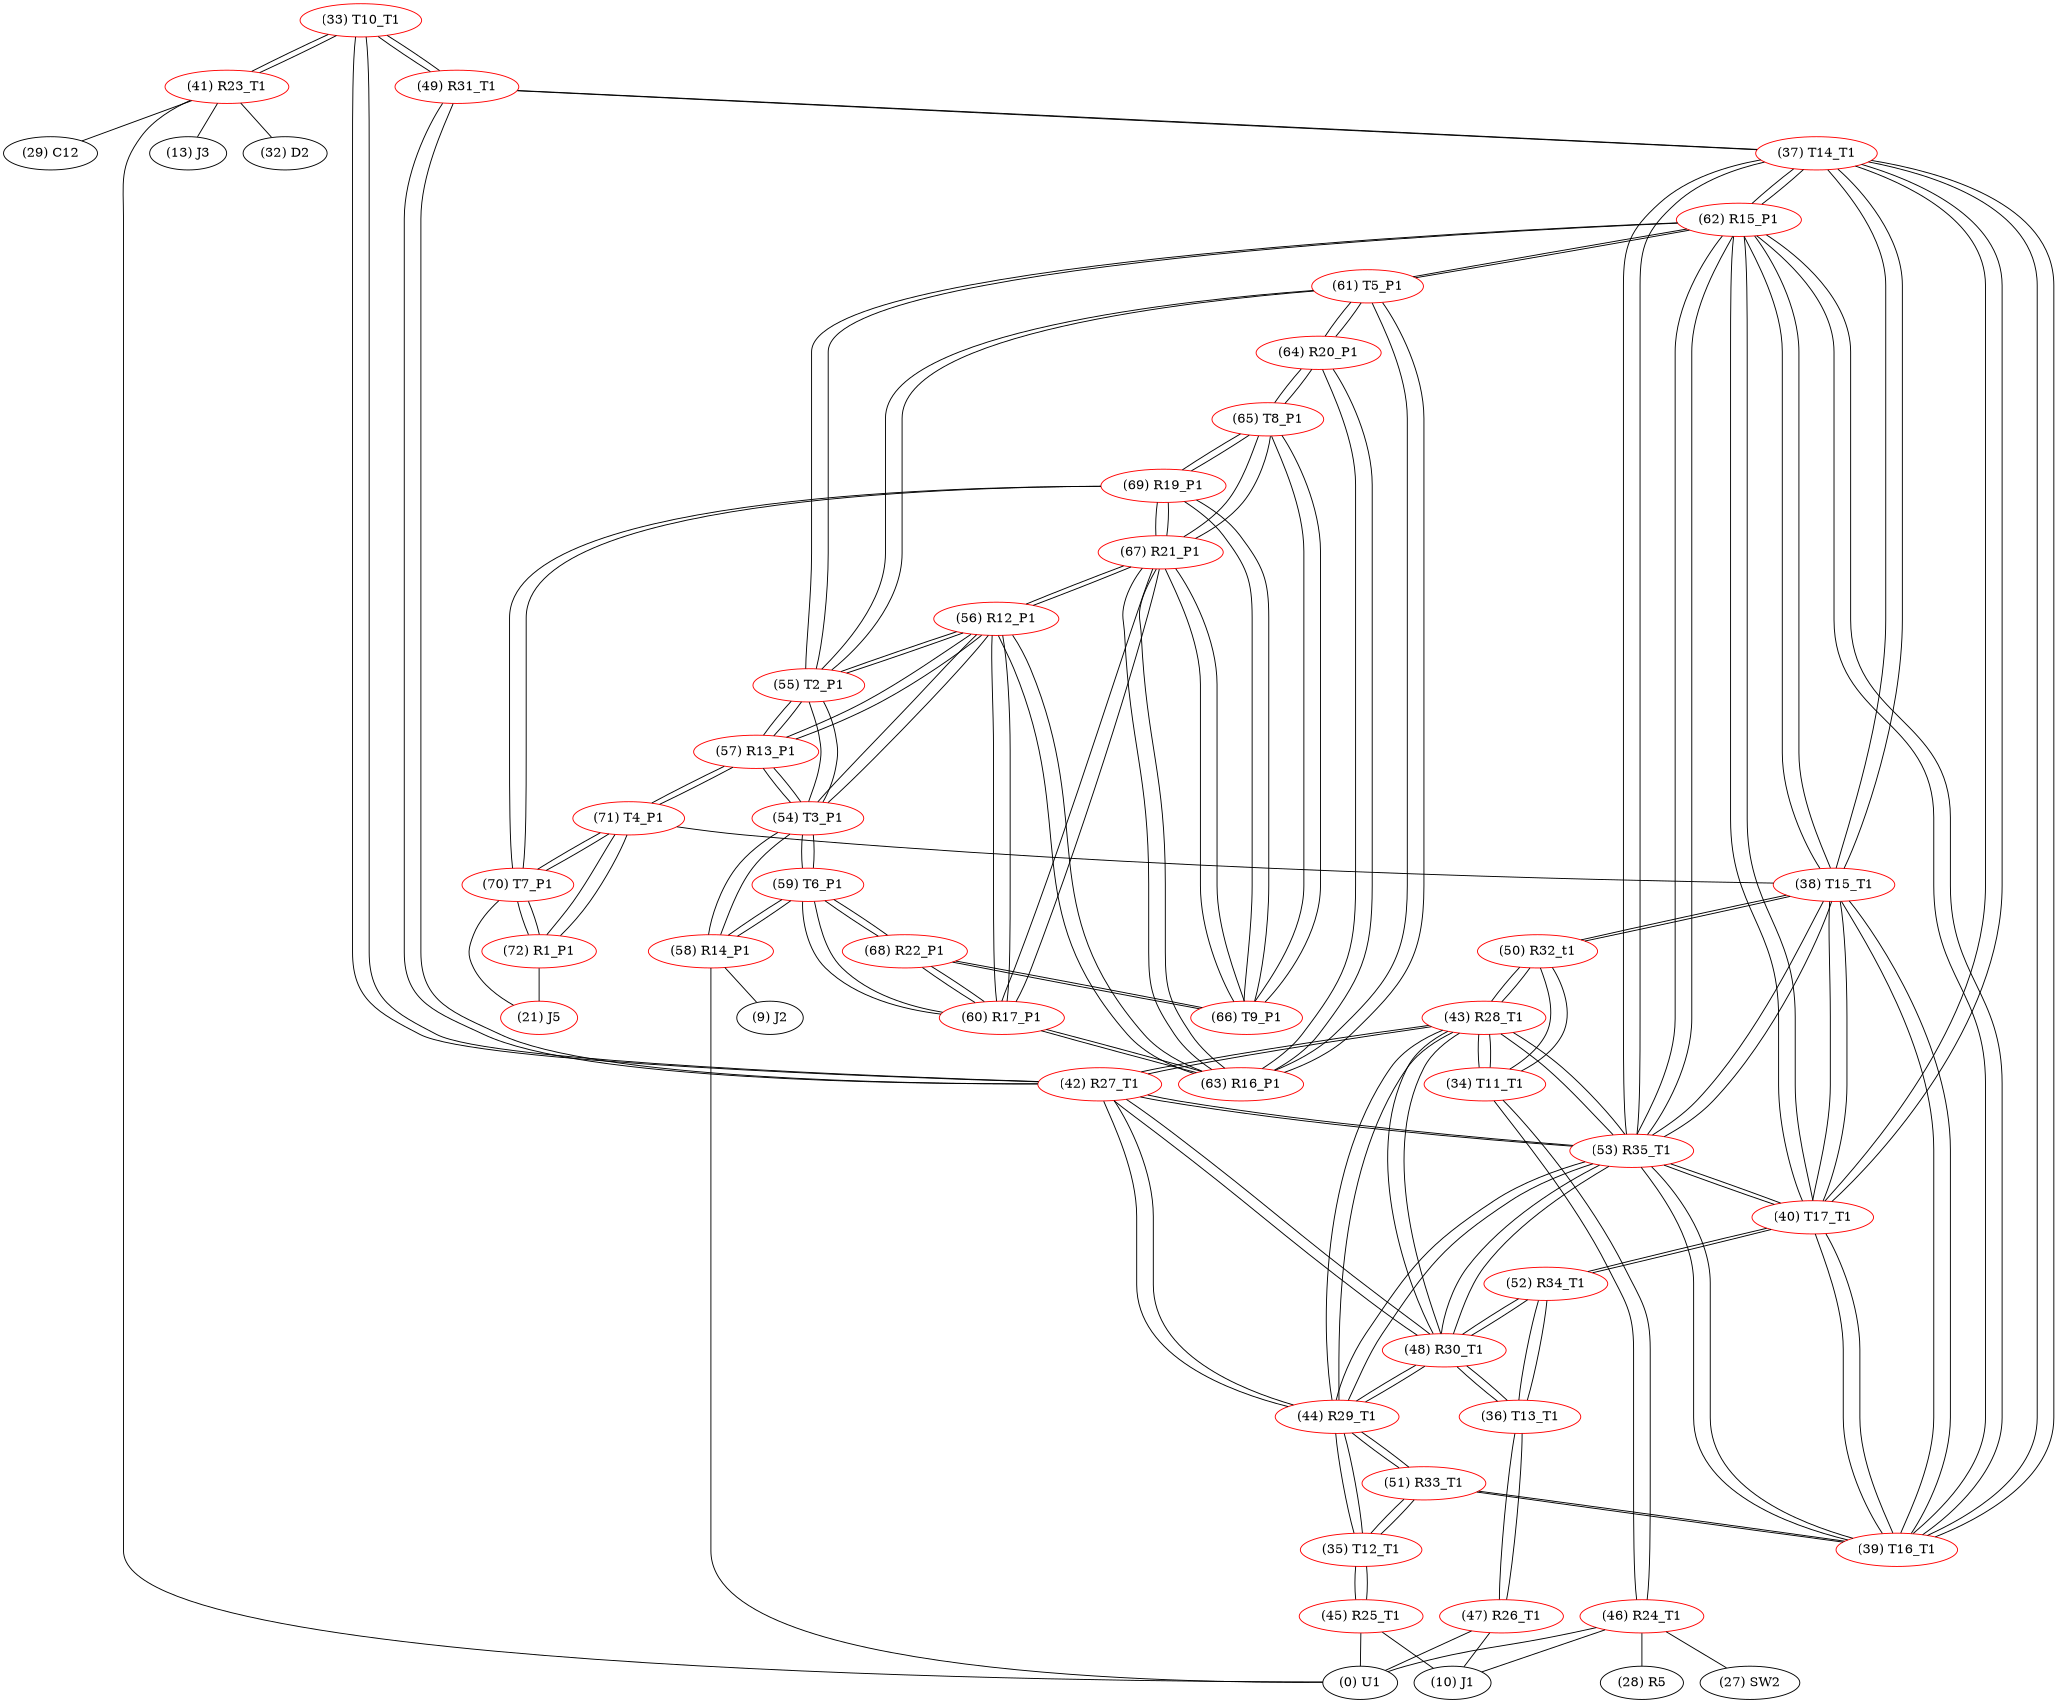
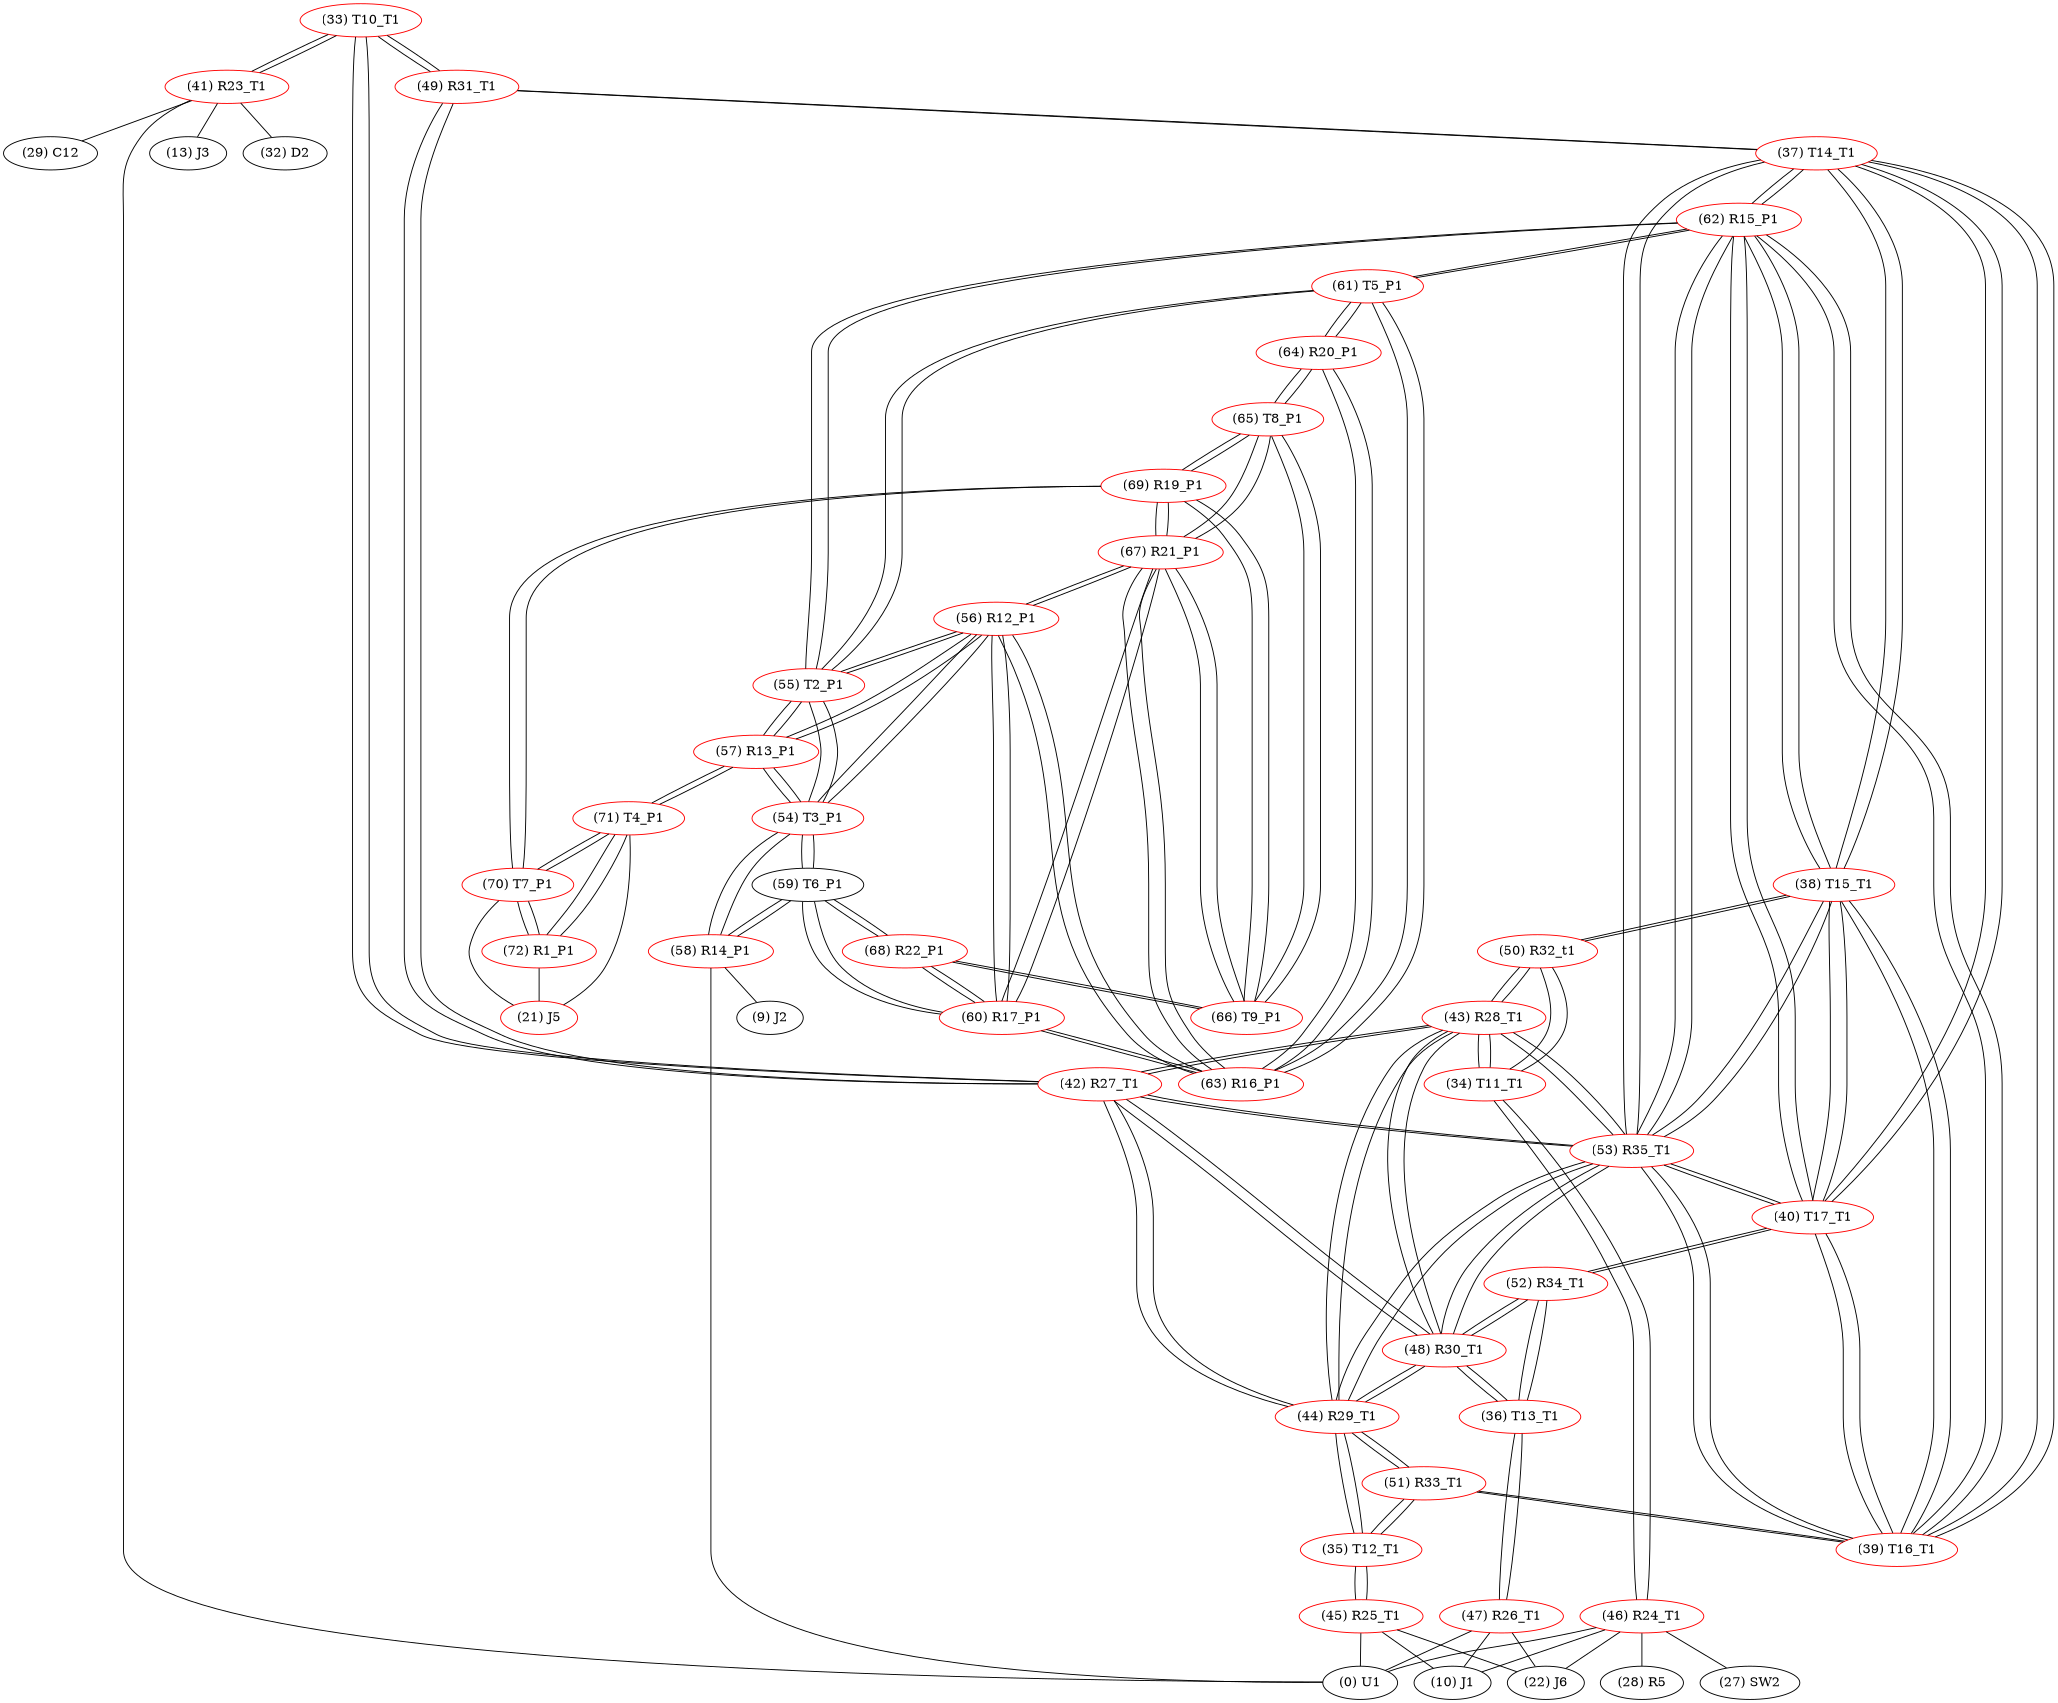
edge "(71) T4_P1" -- "(38) T15_T1": now "(71) T4_P1" -- "(21) J5"
node "(59) T6_P1": color red -> black
node "(22) J6": added
